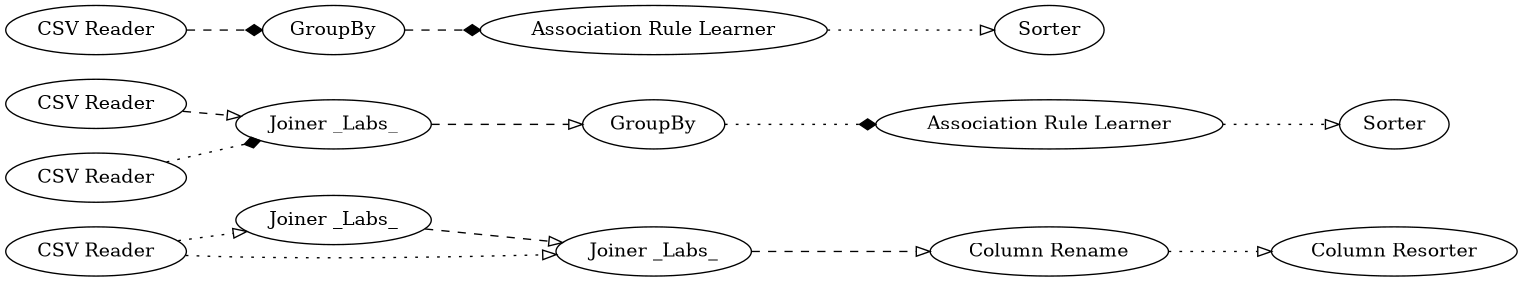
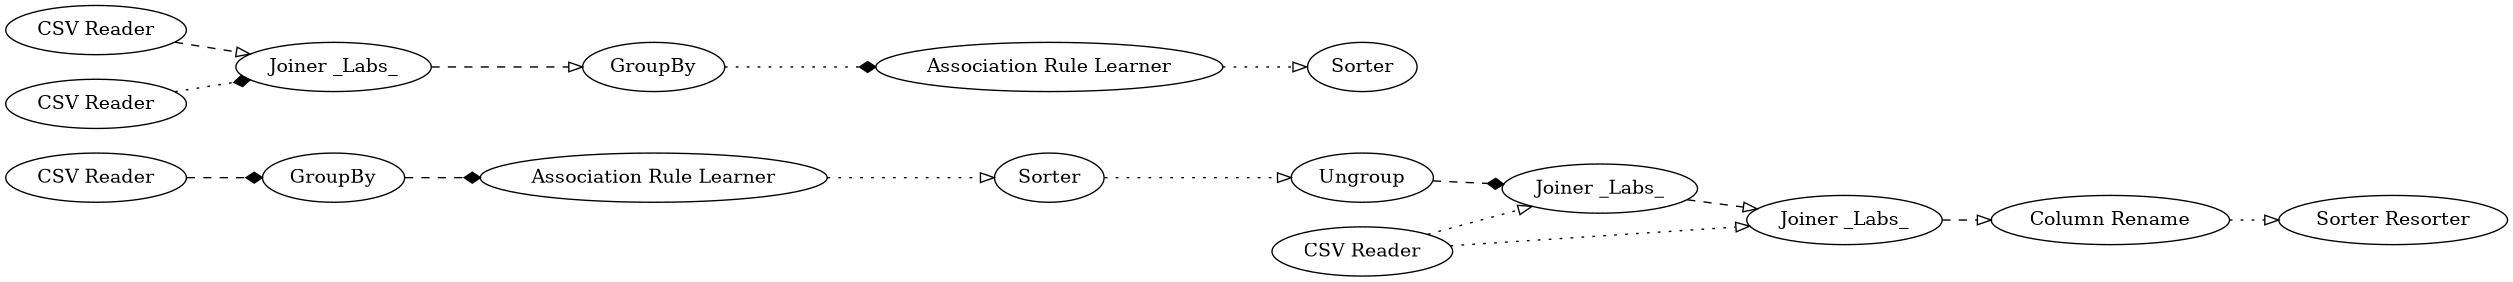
node "Ungroup": added
node "Column Resorter": label "Column Resorter" -> "Sorter Resorter"
